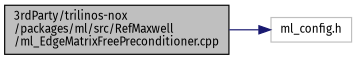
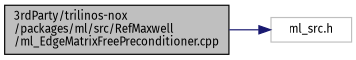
node "ml_config.h": label "ml_config.h" -> "ml_src.h"
